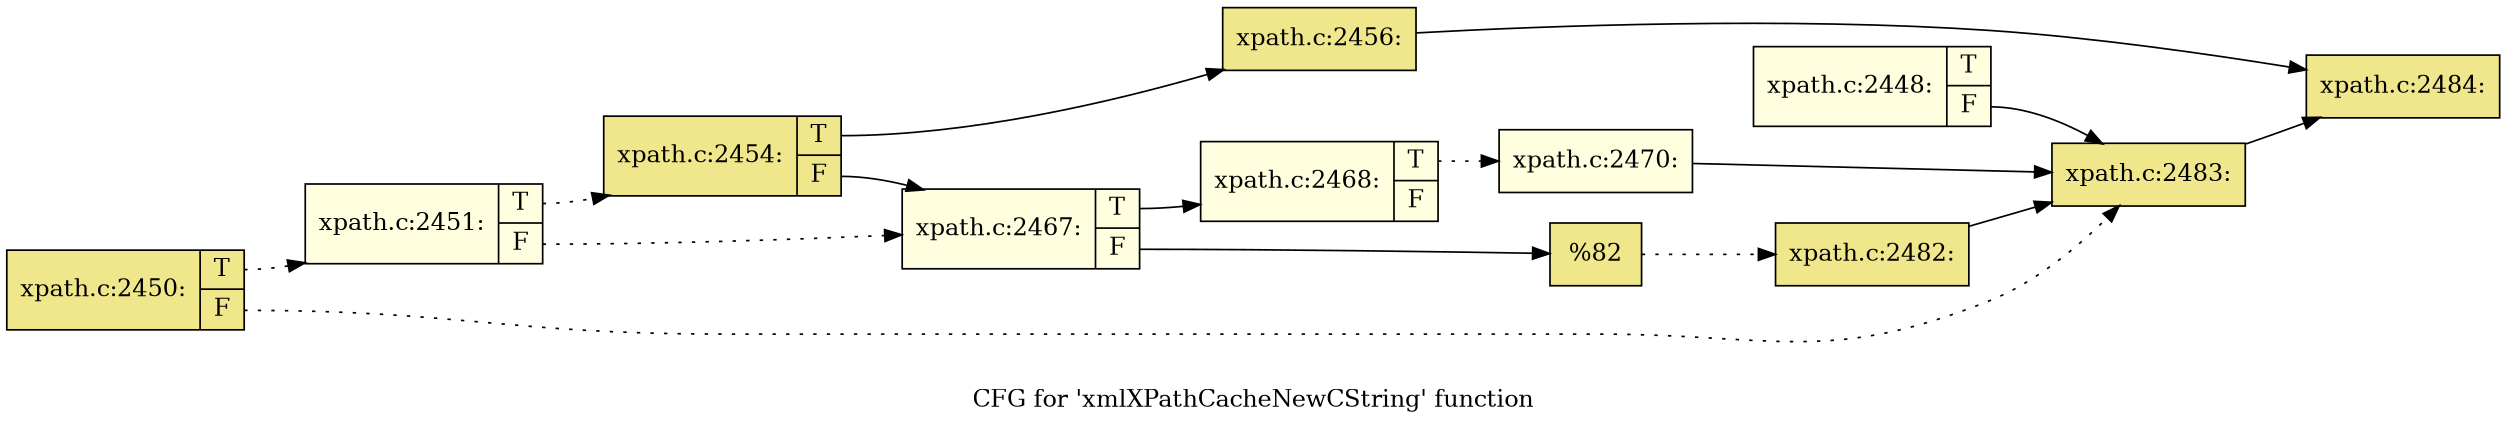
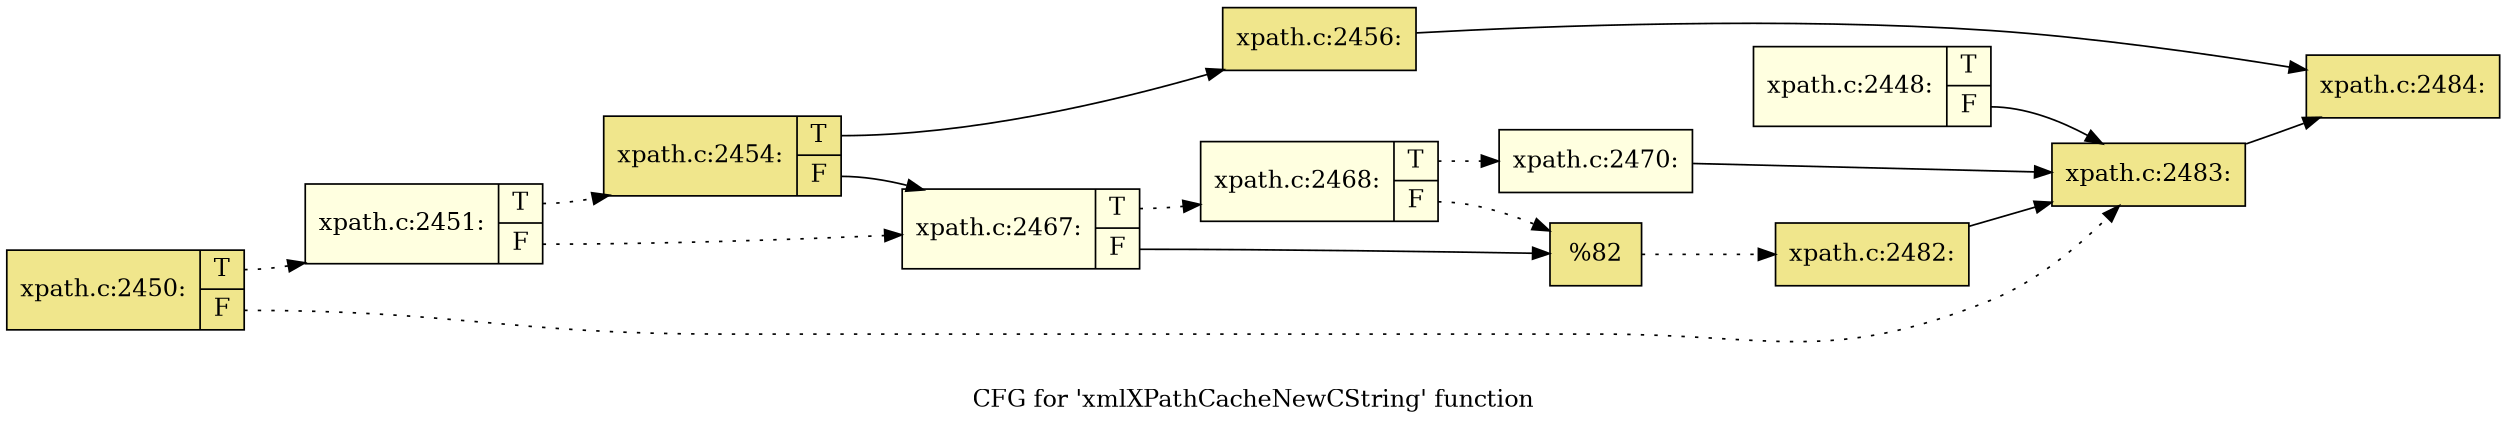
edge "xpath.c:2467:" -> "xpath.c:2468:": style solid -> dotted
edge "xpath.c:2468:" -> "%82": added
